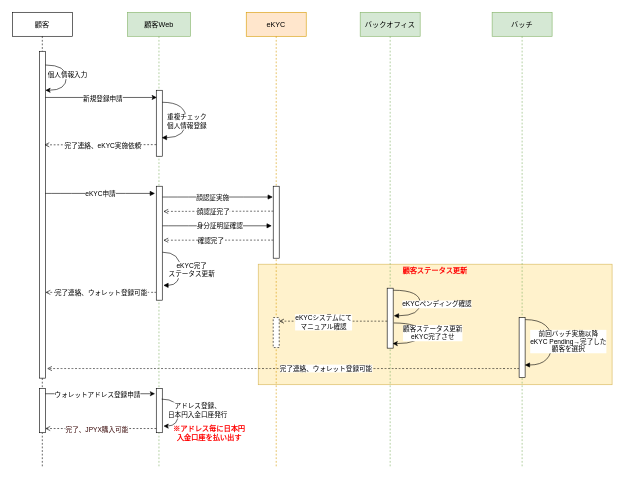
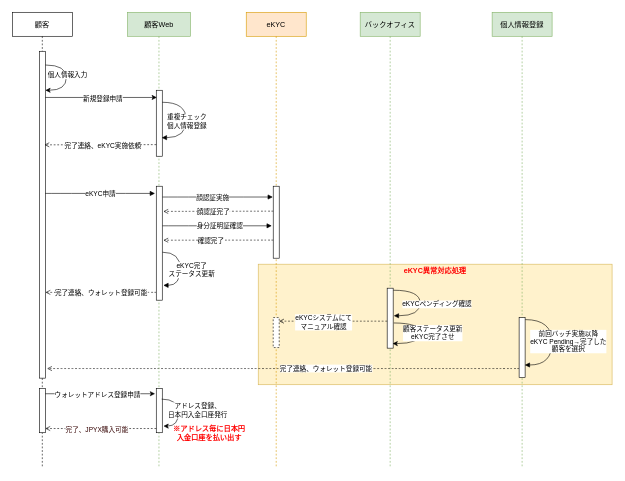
node "バッチ": label "バッチ" -> "個人情報登録"
node "顧客ステータス更新": label "顧客ステータス更新" -> "eKYC異常対応処理"
